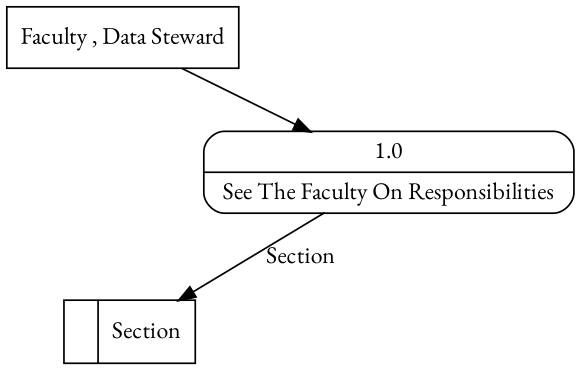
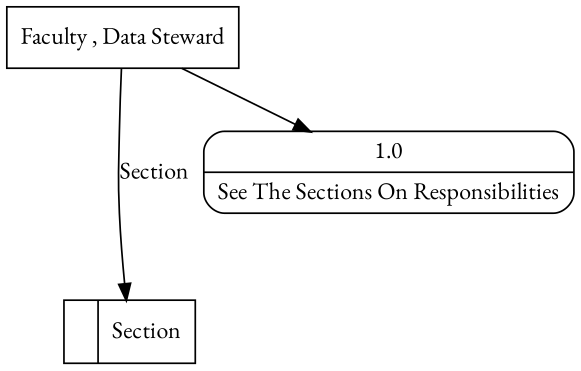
node "1.0": text "See The Faculty On Responsibilities" -> "See The Sections On Responsibilities"
edge "1.0" -> "Section": now "Faculty , Data Steward" -> "Section"
